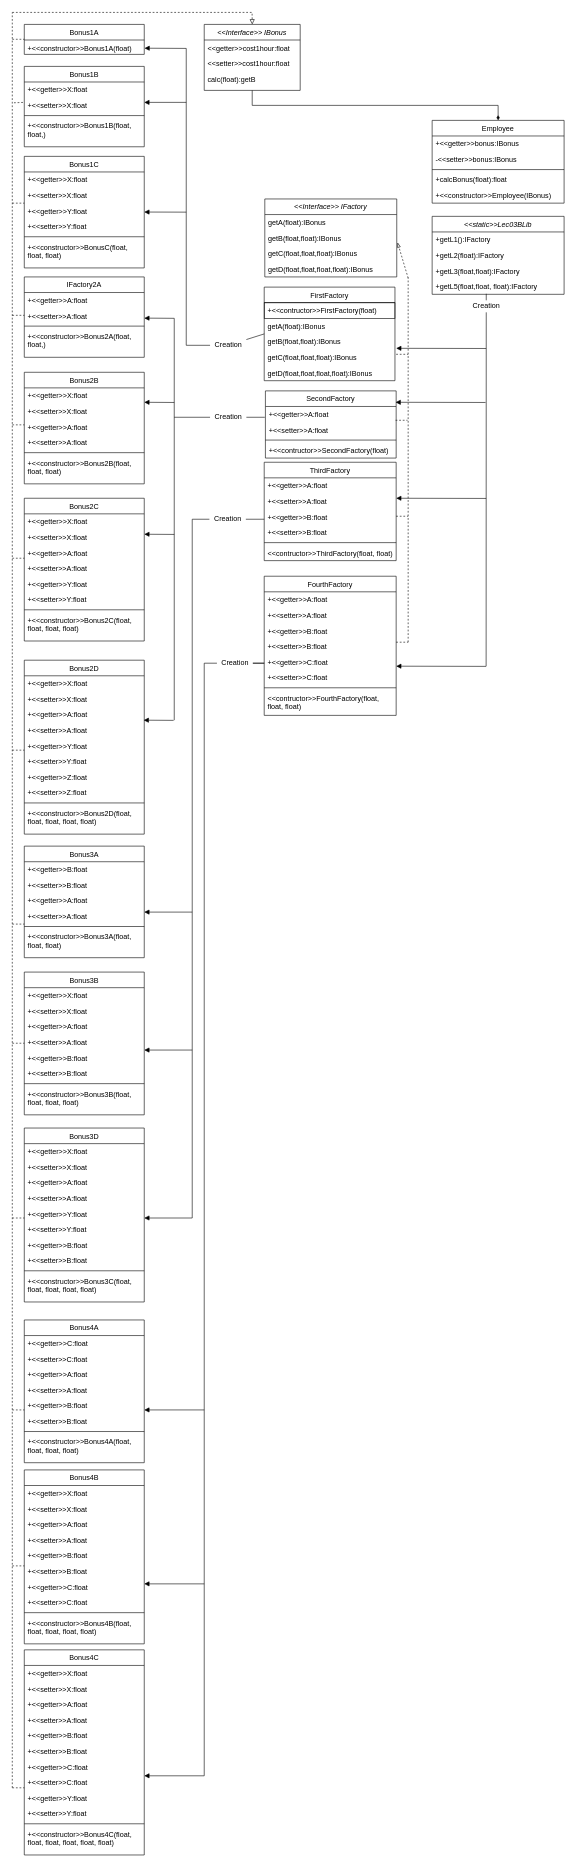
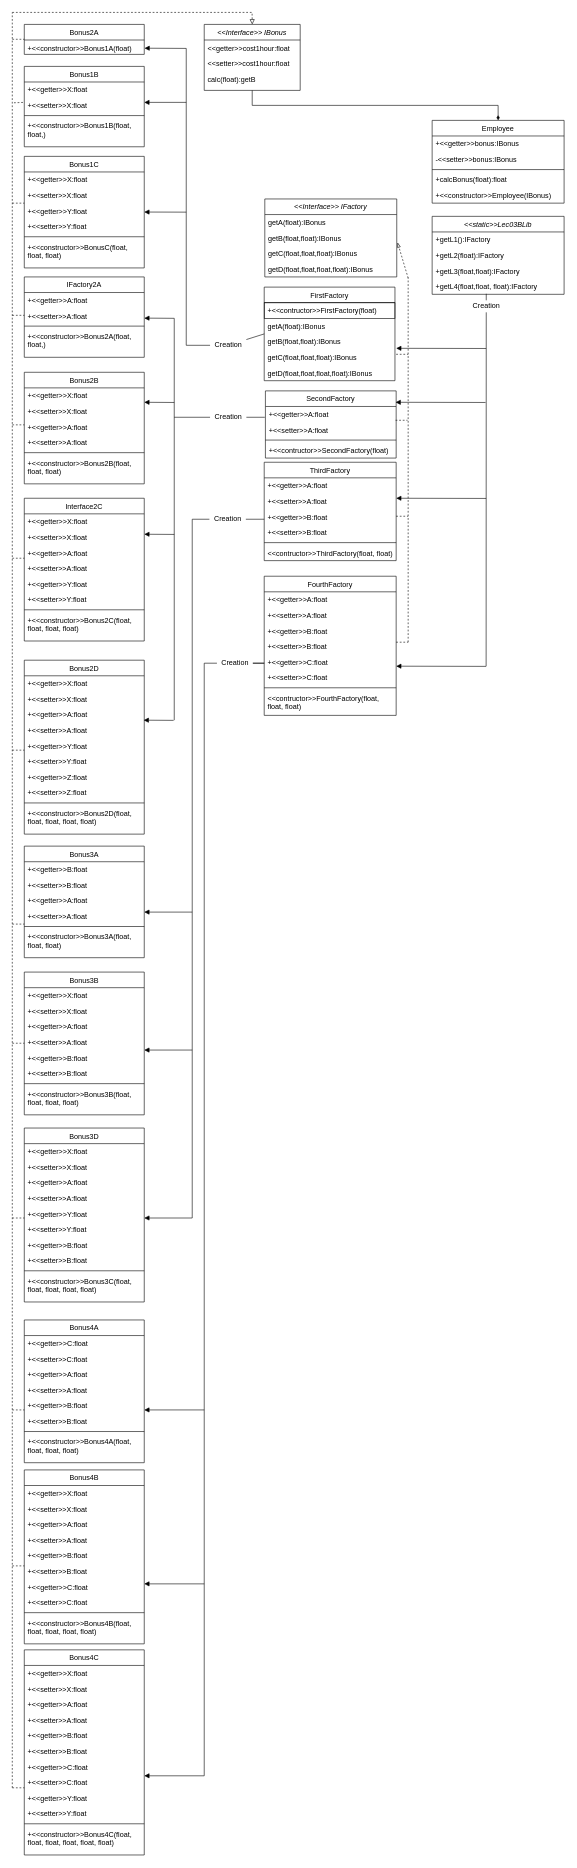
node "Bonus1A": label "Bonus1A" -> "Bonus2A"
node "+getL5(float,float, float):IFactory": label "+getL5(float,float, float):IFactory" -> "+getL4(float,float, float):IFactory"
node "Bonus2C": label "Bonus2C" -> "Interface2C"
